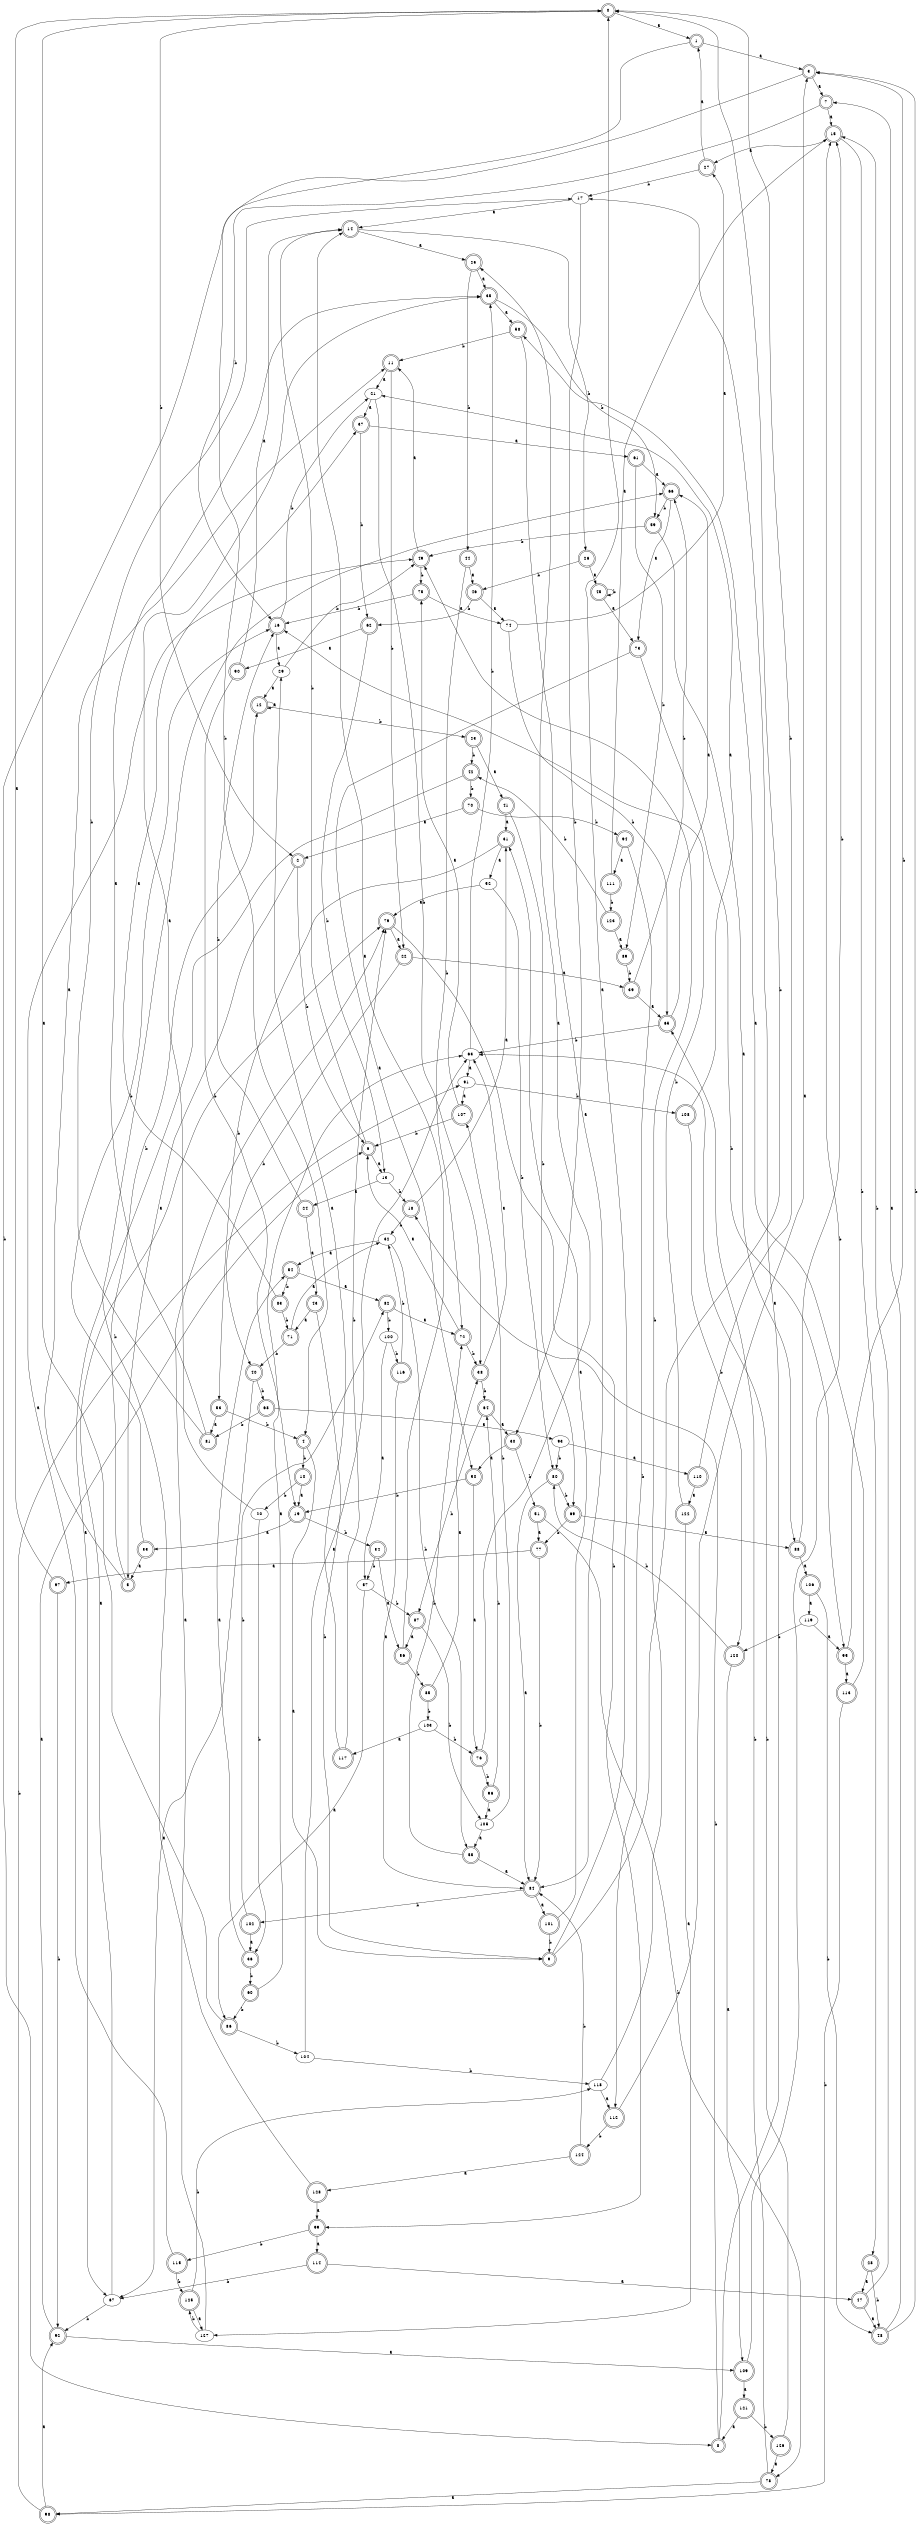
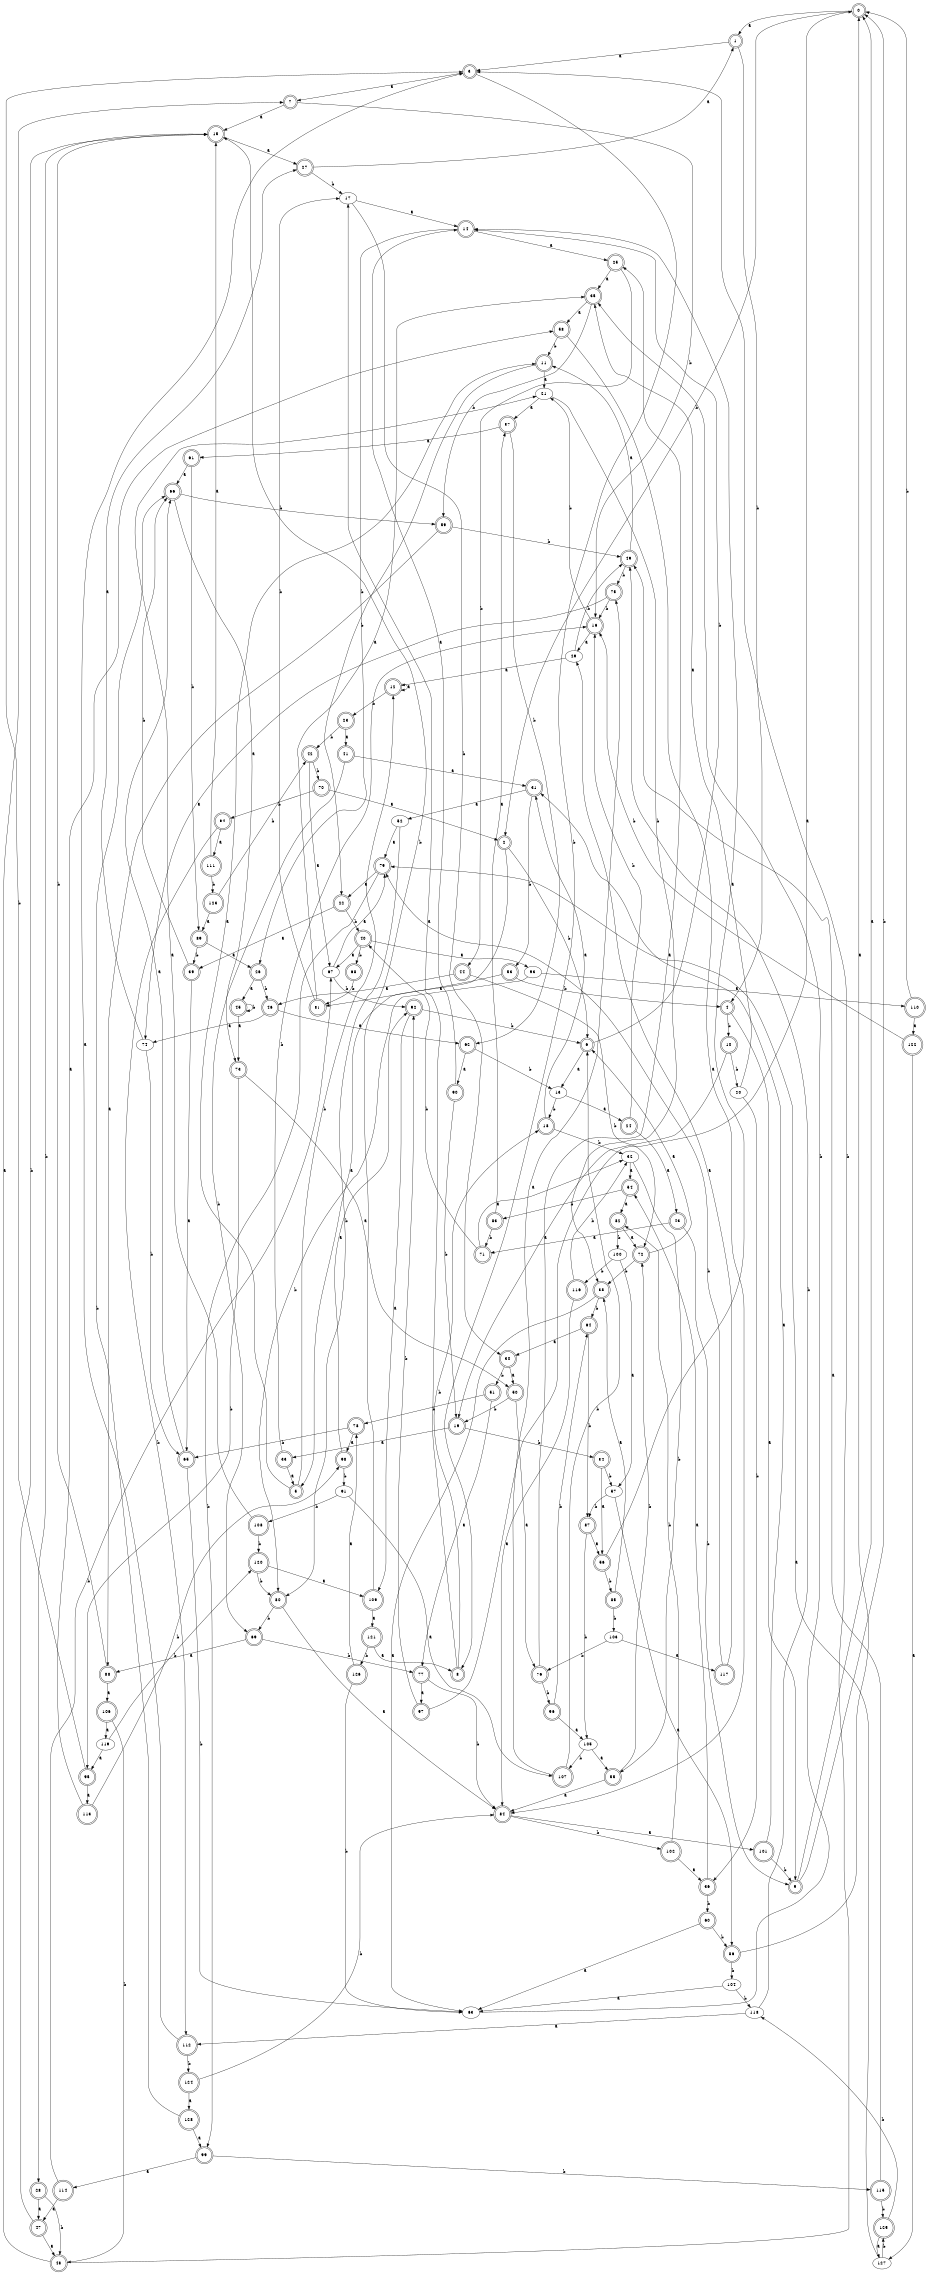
edge "46" -> "62": label "b" -> "a"
edge "89" -> "26": added, label "a"
edge "63" -> "91": removed, label "a"
edge "68" -> "93": now "40" -> "93"
edge "92" -> "6": label "a" -> "b"
